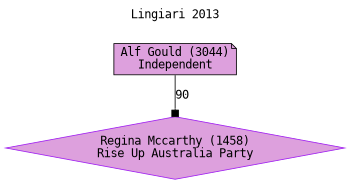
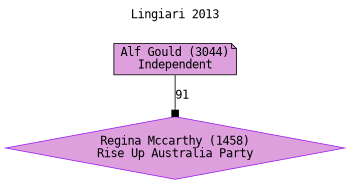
edge "Alf Gould (3044) Independent" -> "Regina Mccarthy (1458) Rise Up Australia Party": label "90" -> "91"
